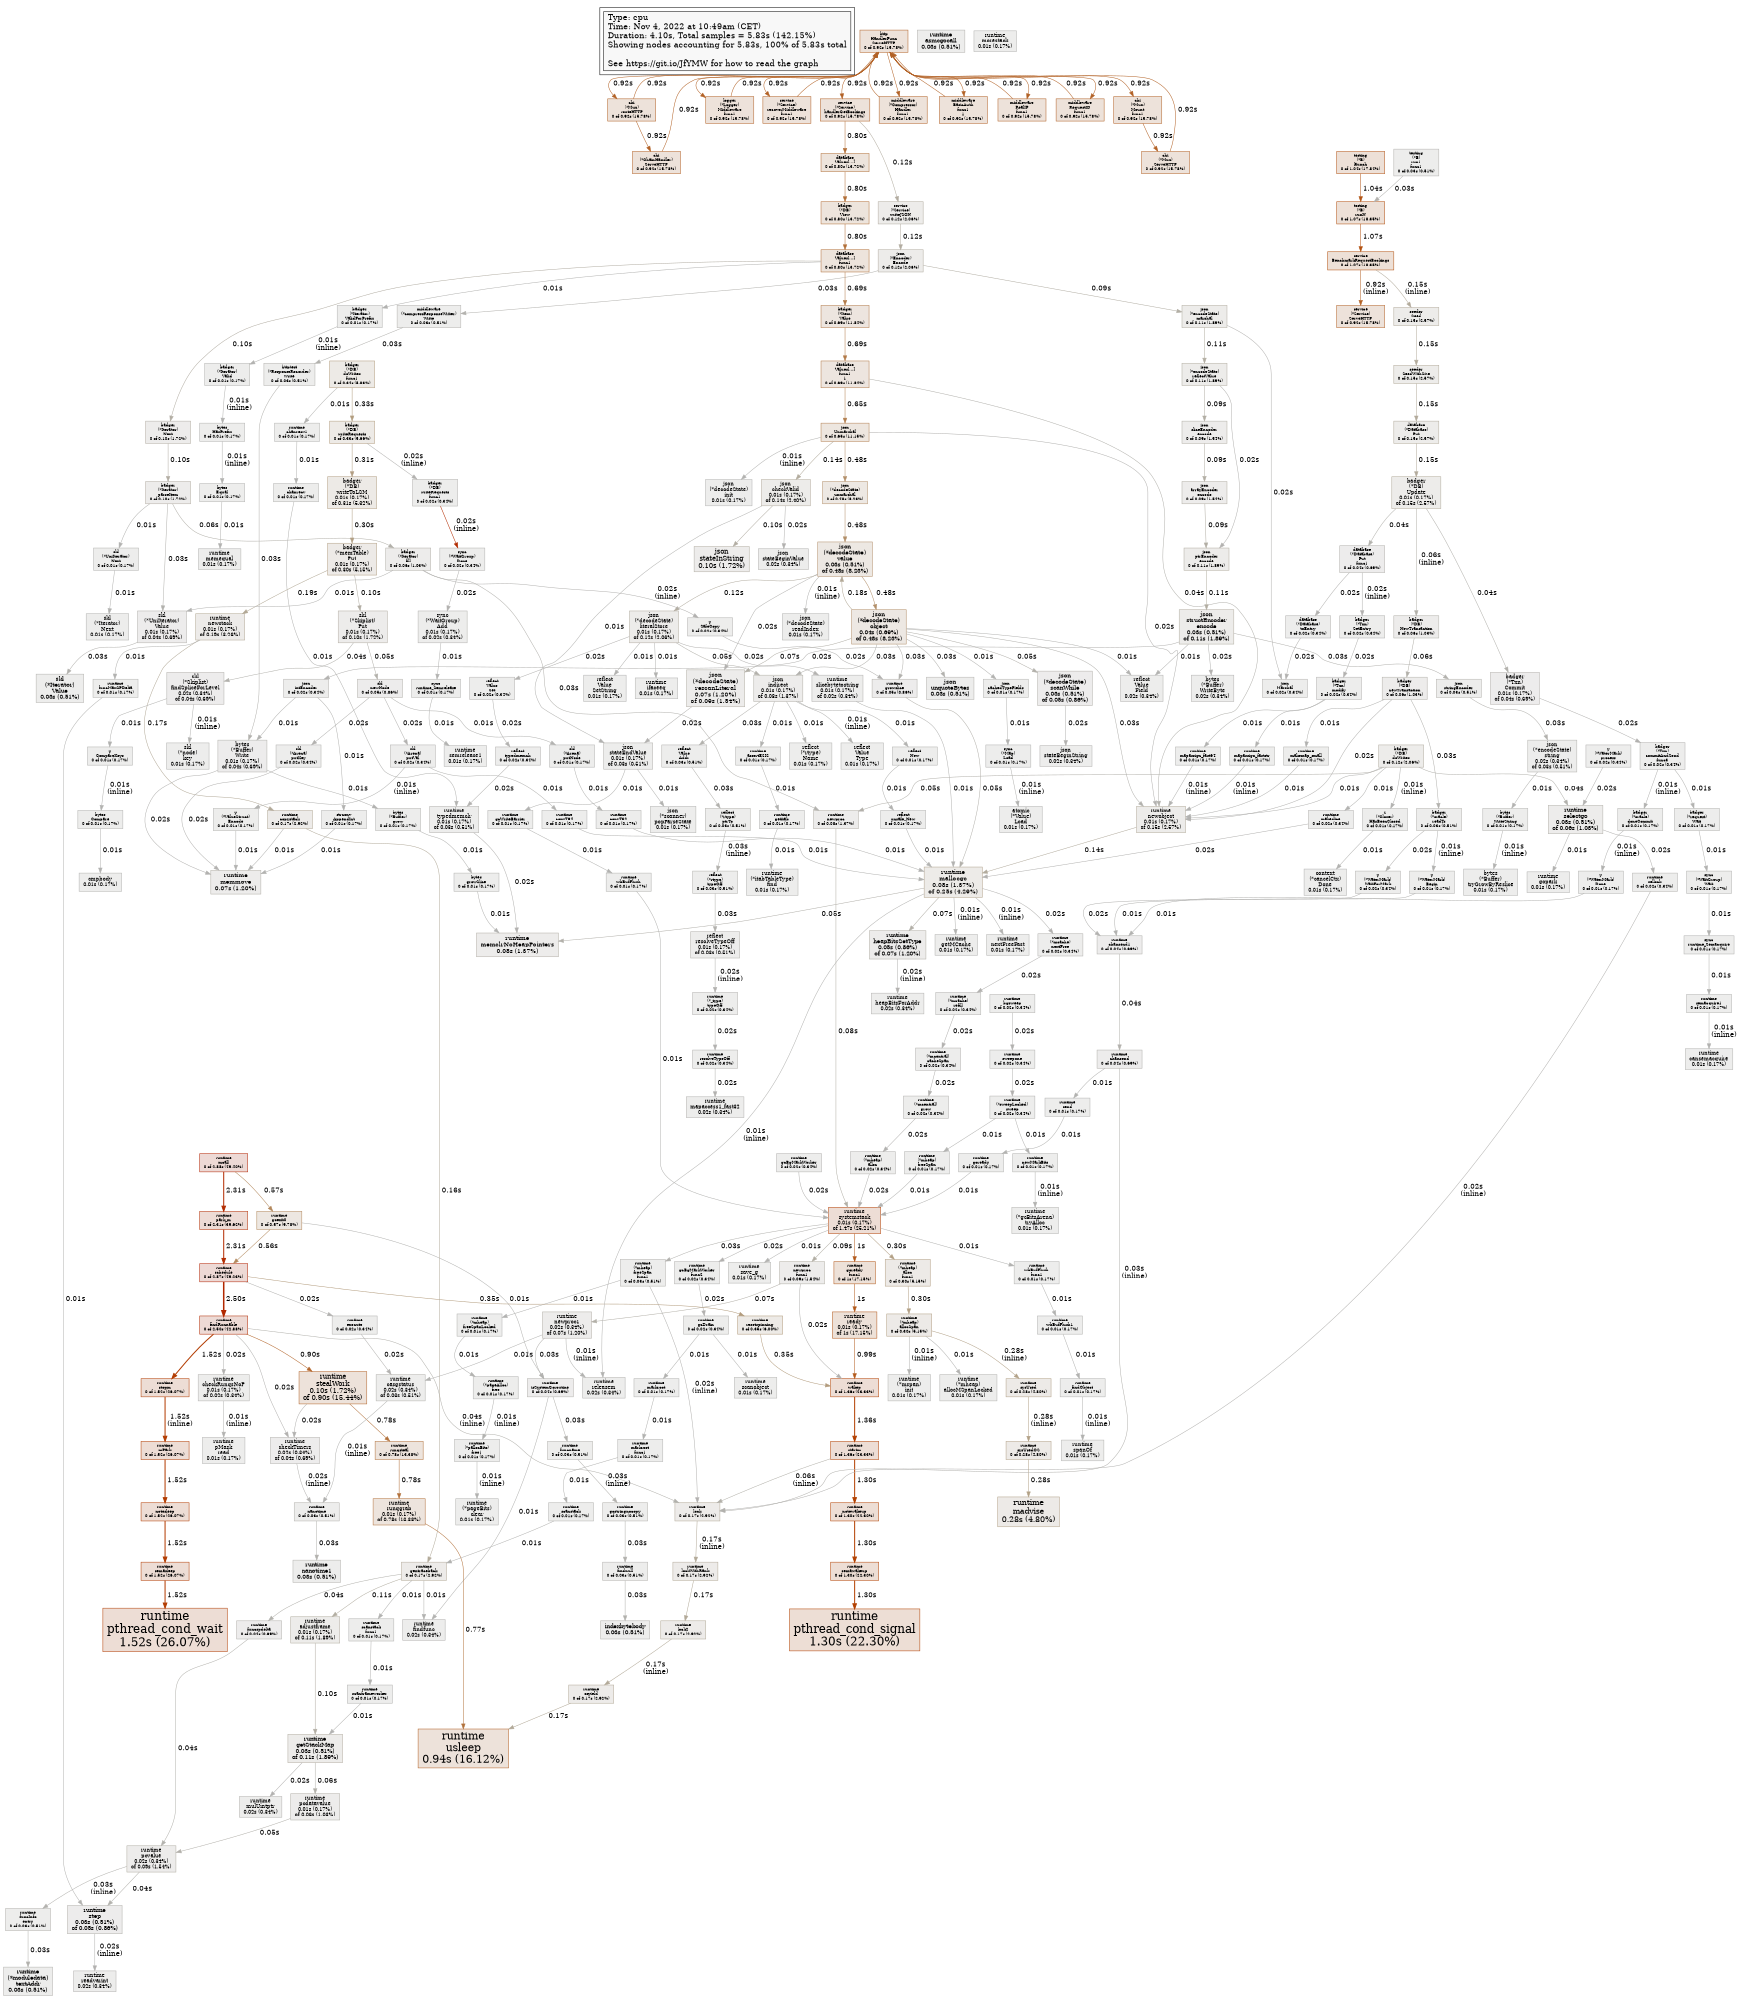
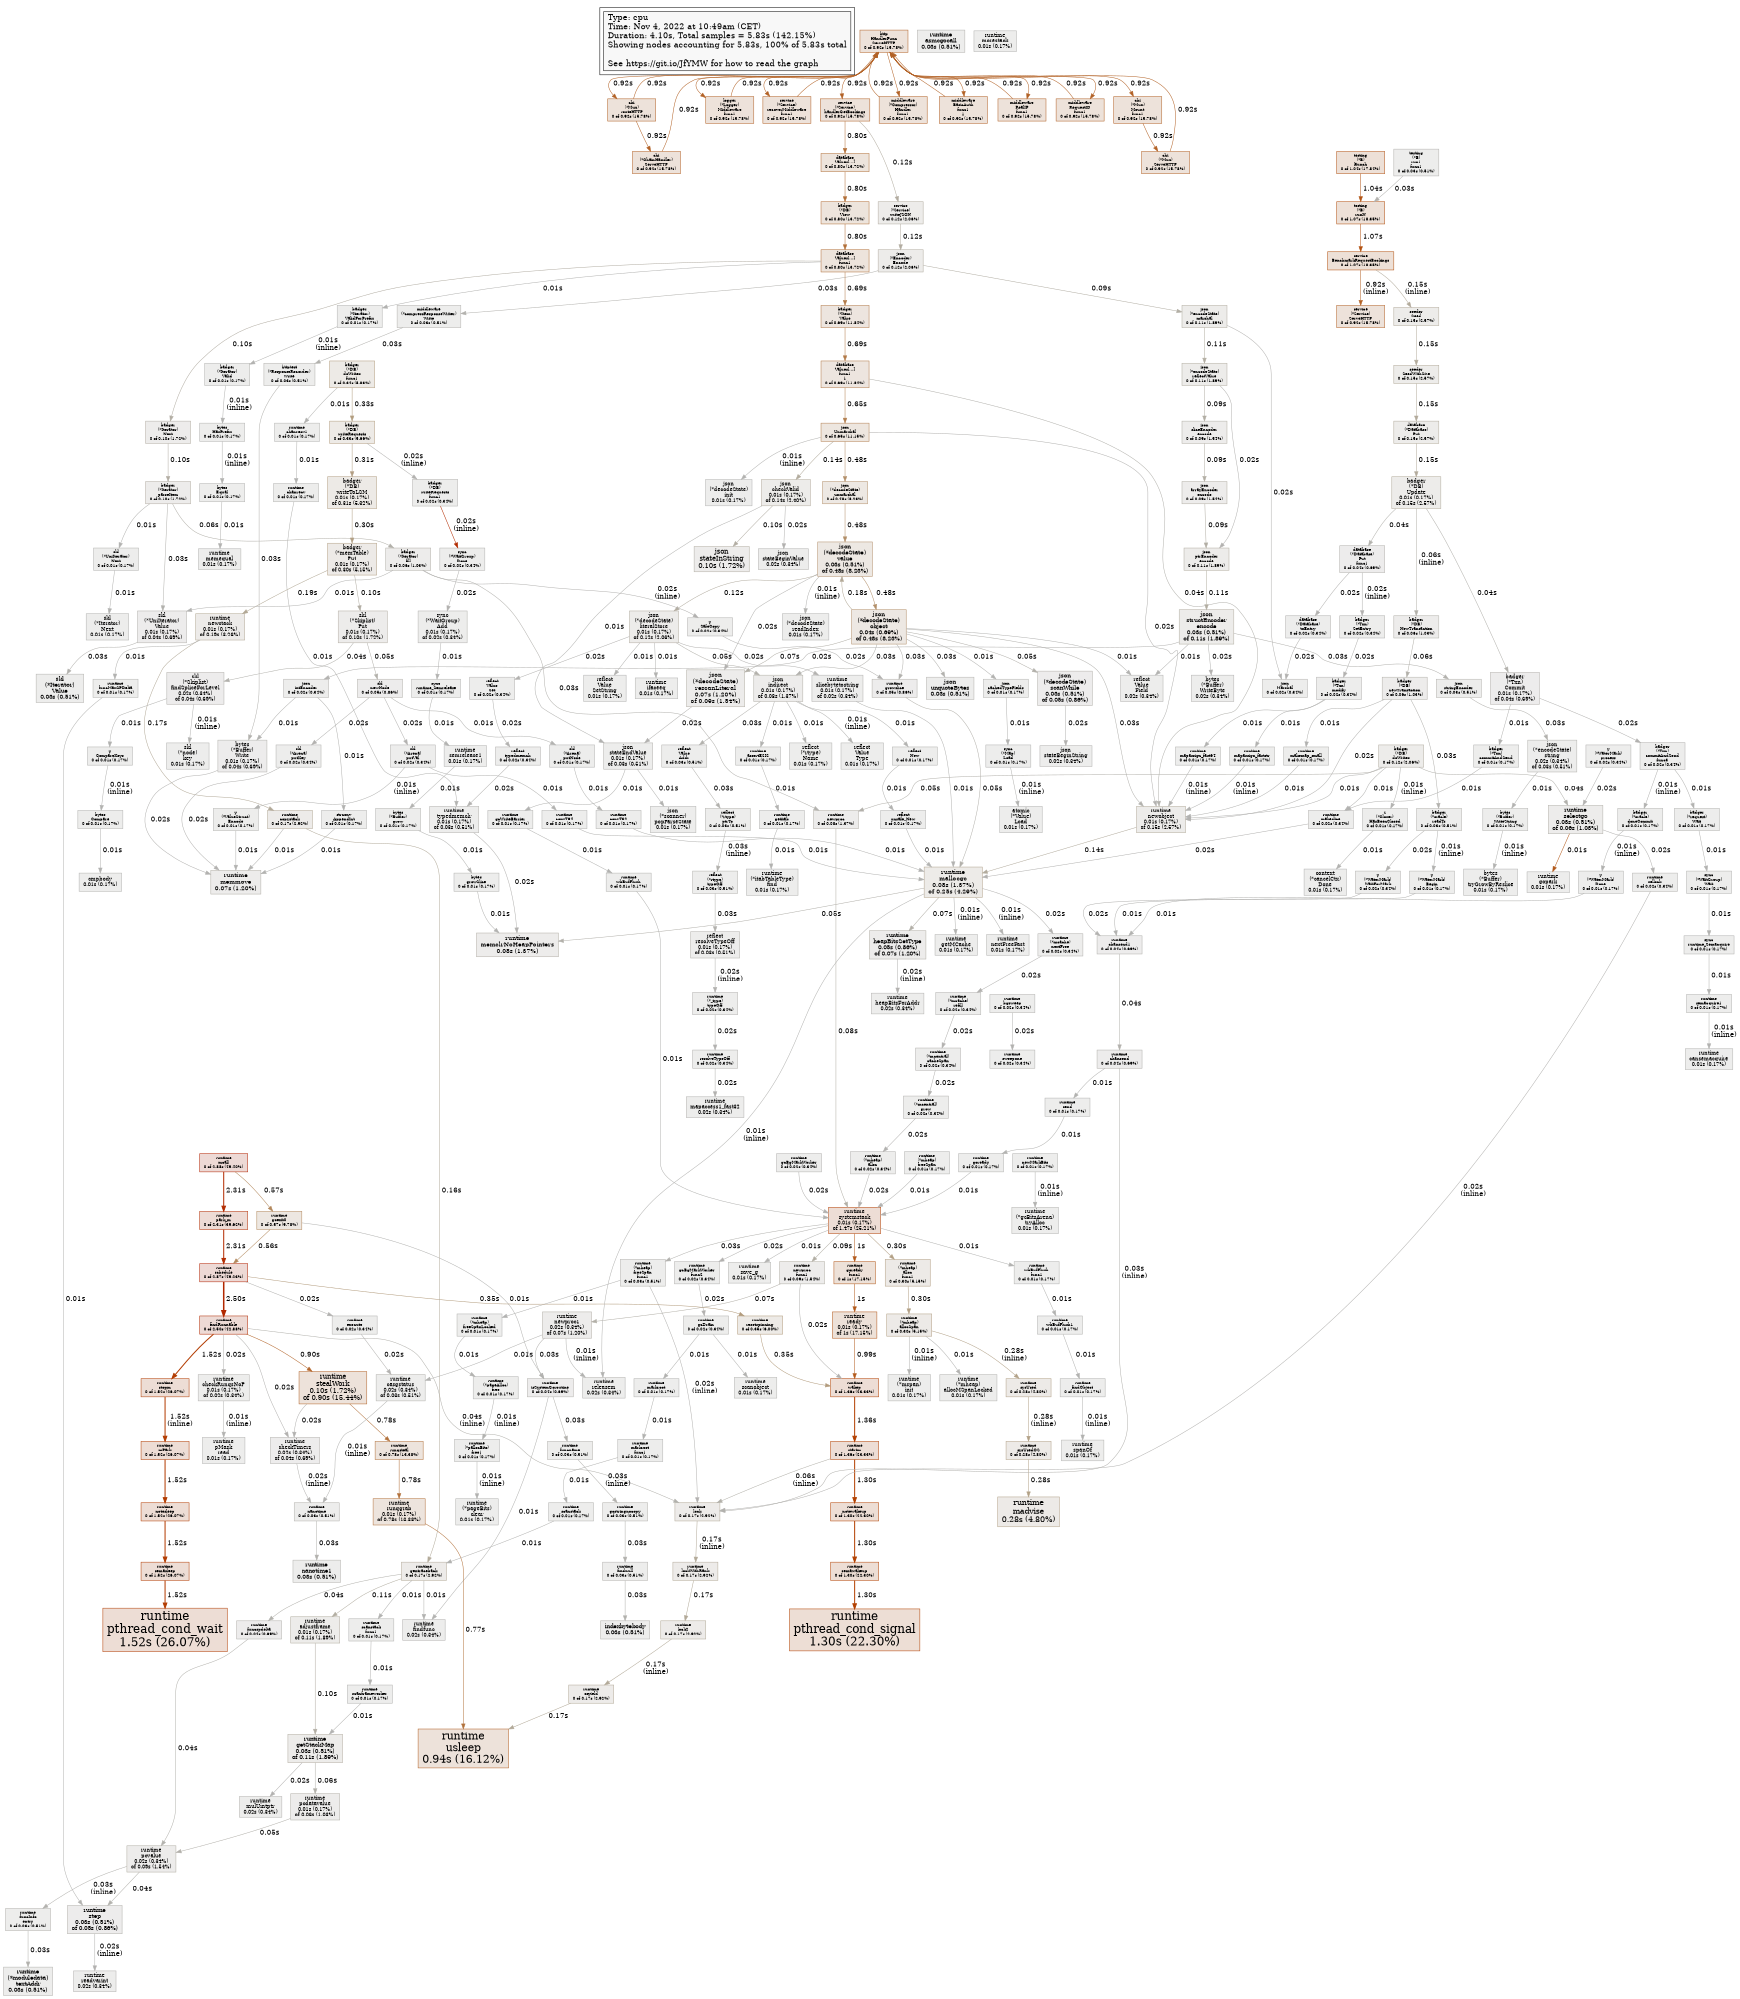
node "badger (*Txn) commitAndSend 0 of 0.01s (0.17%)": added
edge "bytes (*Buffer) Write 0.01s (0.17%) of 0.04s (0.69%)" -> "bytes (*Buffer) grow 0 of 0.01s (0.17%)": now "runtime semrelease1 0.01s (0.17%)" -> "bytes (*Buffer) grow 0 of 0.01s (0.17%)"
edge "runtime selectgo 0.03s (0.51%) of 0.06s (1.03%)" -> "runtime gopark 0.01s (0.17%)": color #b2b2b0 -> #b25819
node "runtime (*sweepLocked) sweep 0 of 0.02s (0.34%)": removed
